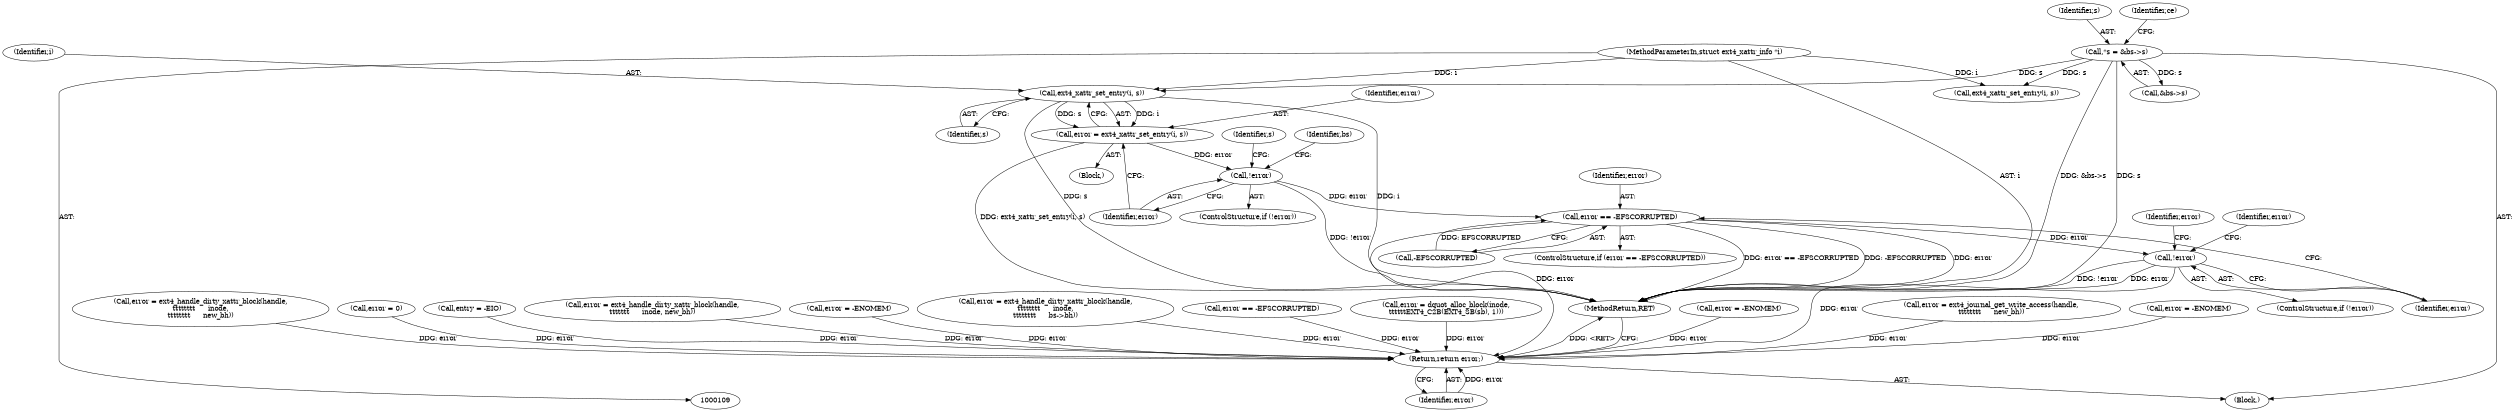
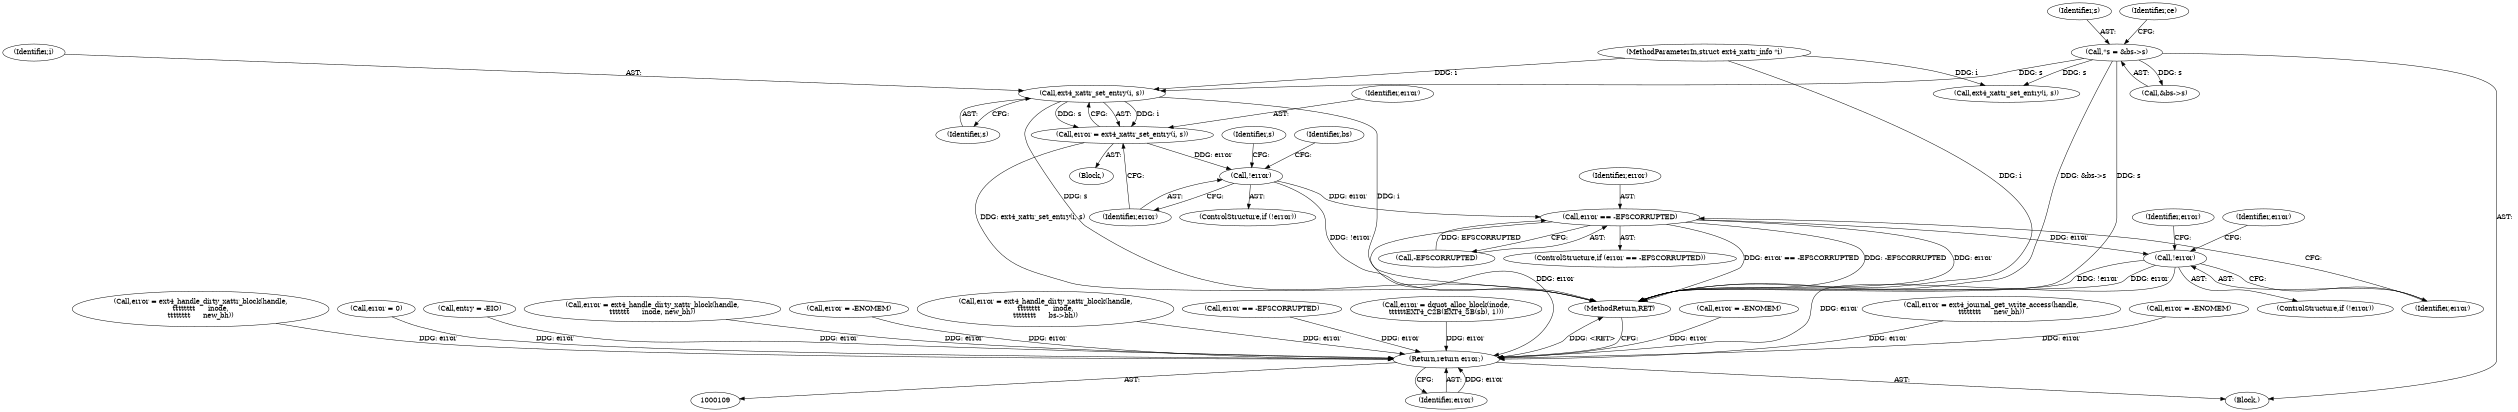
edge "(MethodParameterIn,struct ext4_xattr_info *i)" -> "1000109": now "(Return,return error;)" -> "1000109"
edge "(MethodParameterIn,struct ext4_xattr_info *i)" -> "(MethodReturn,RET)": label "AST: i" -> "DDG: i"
